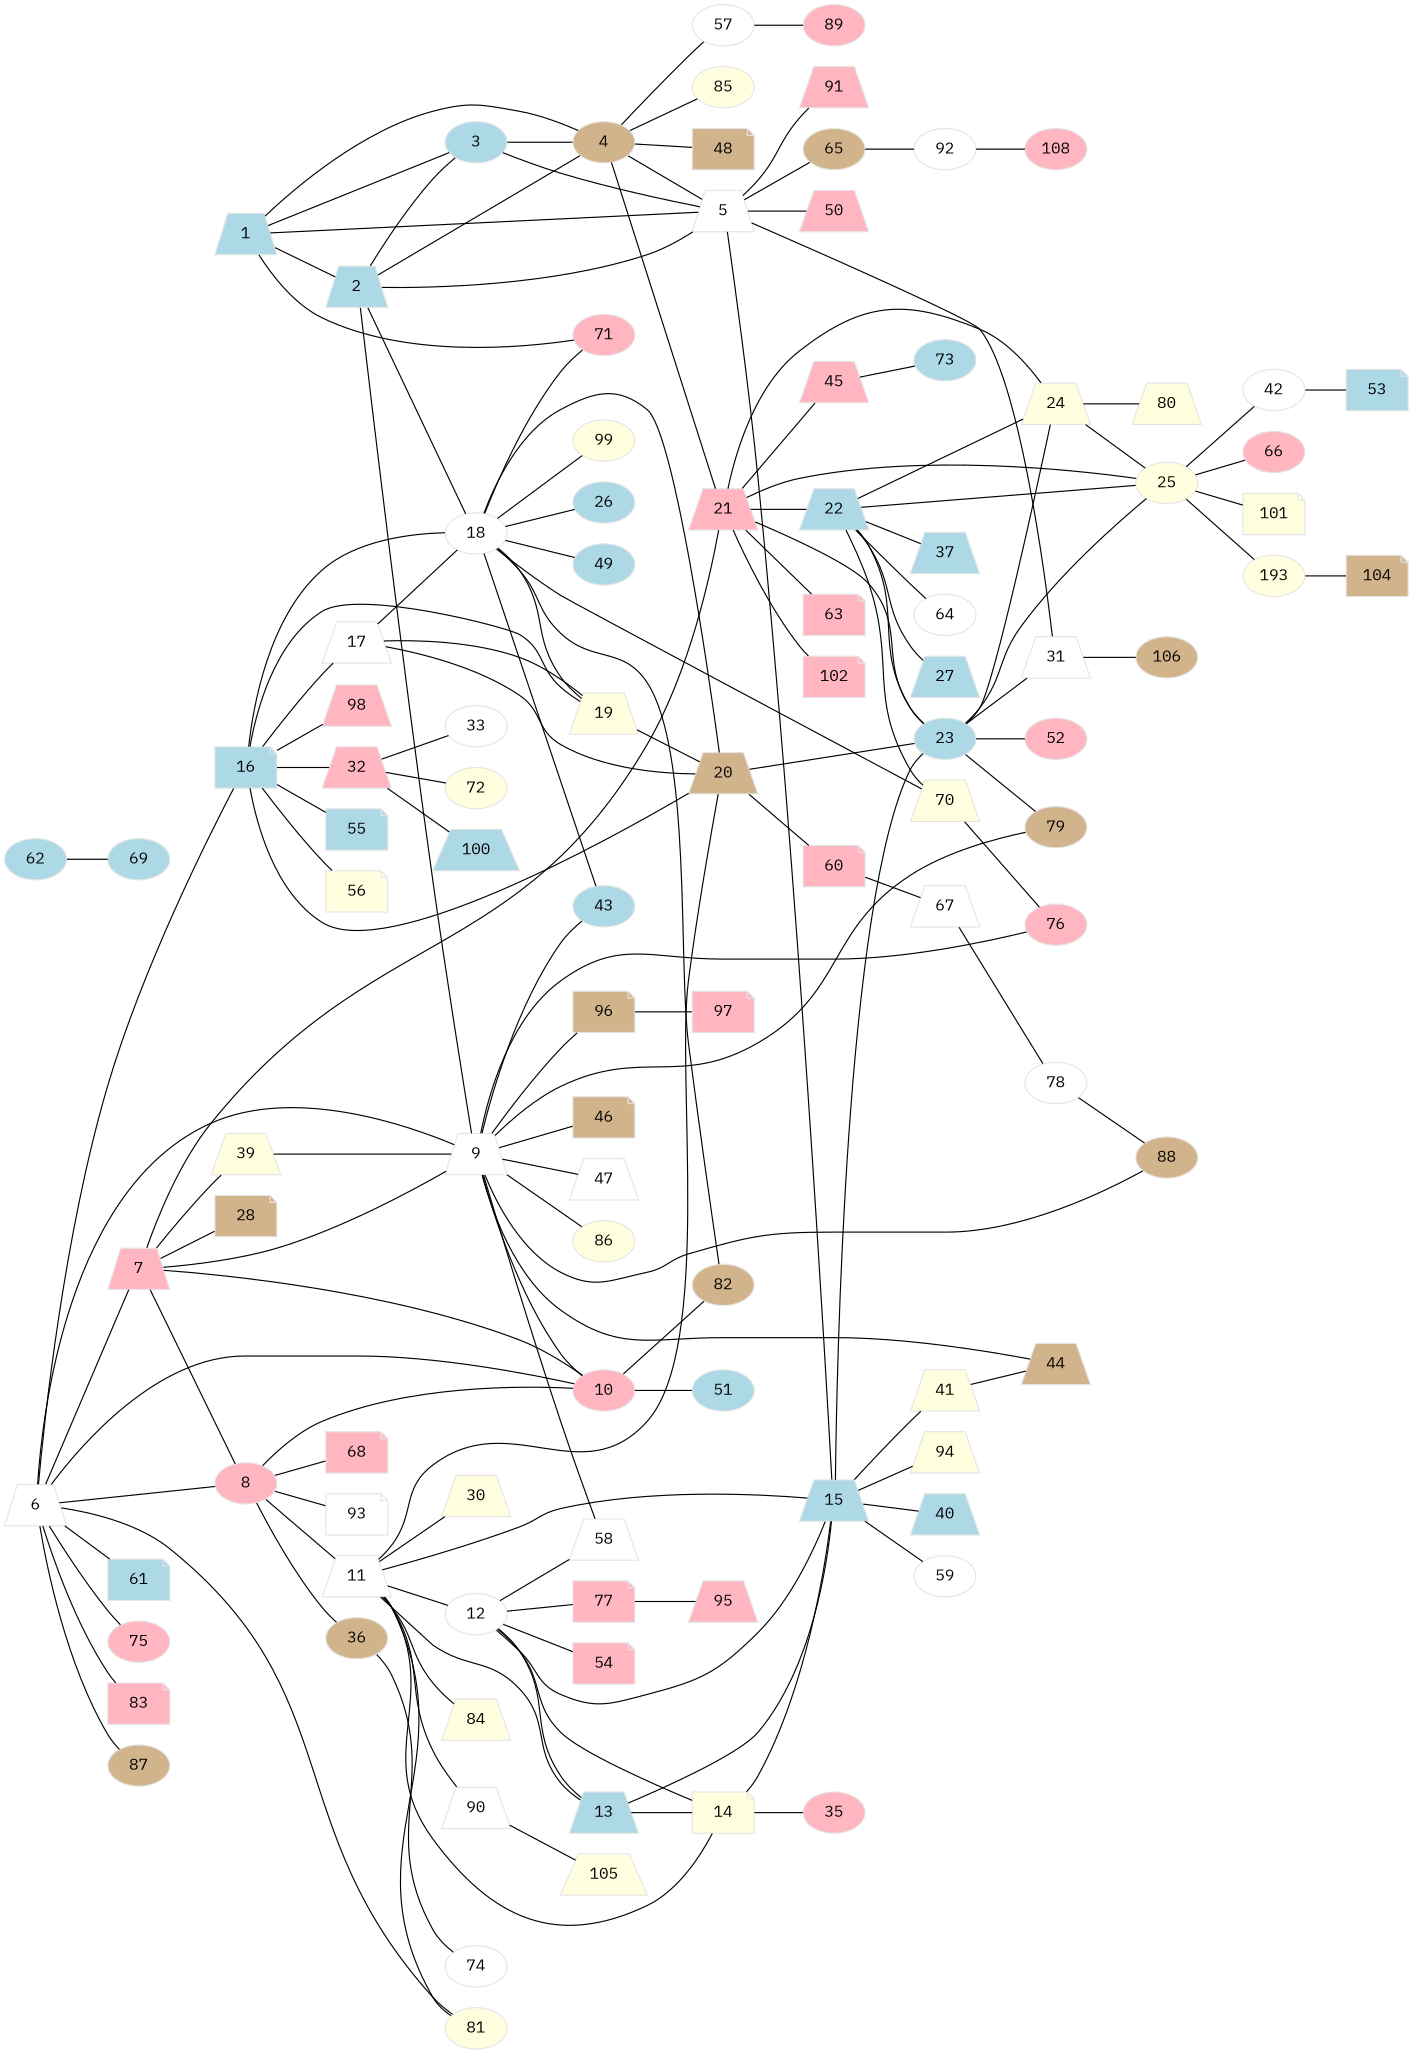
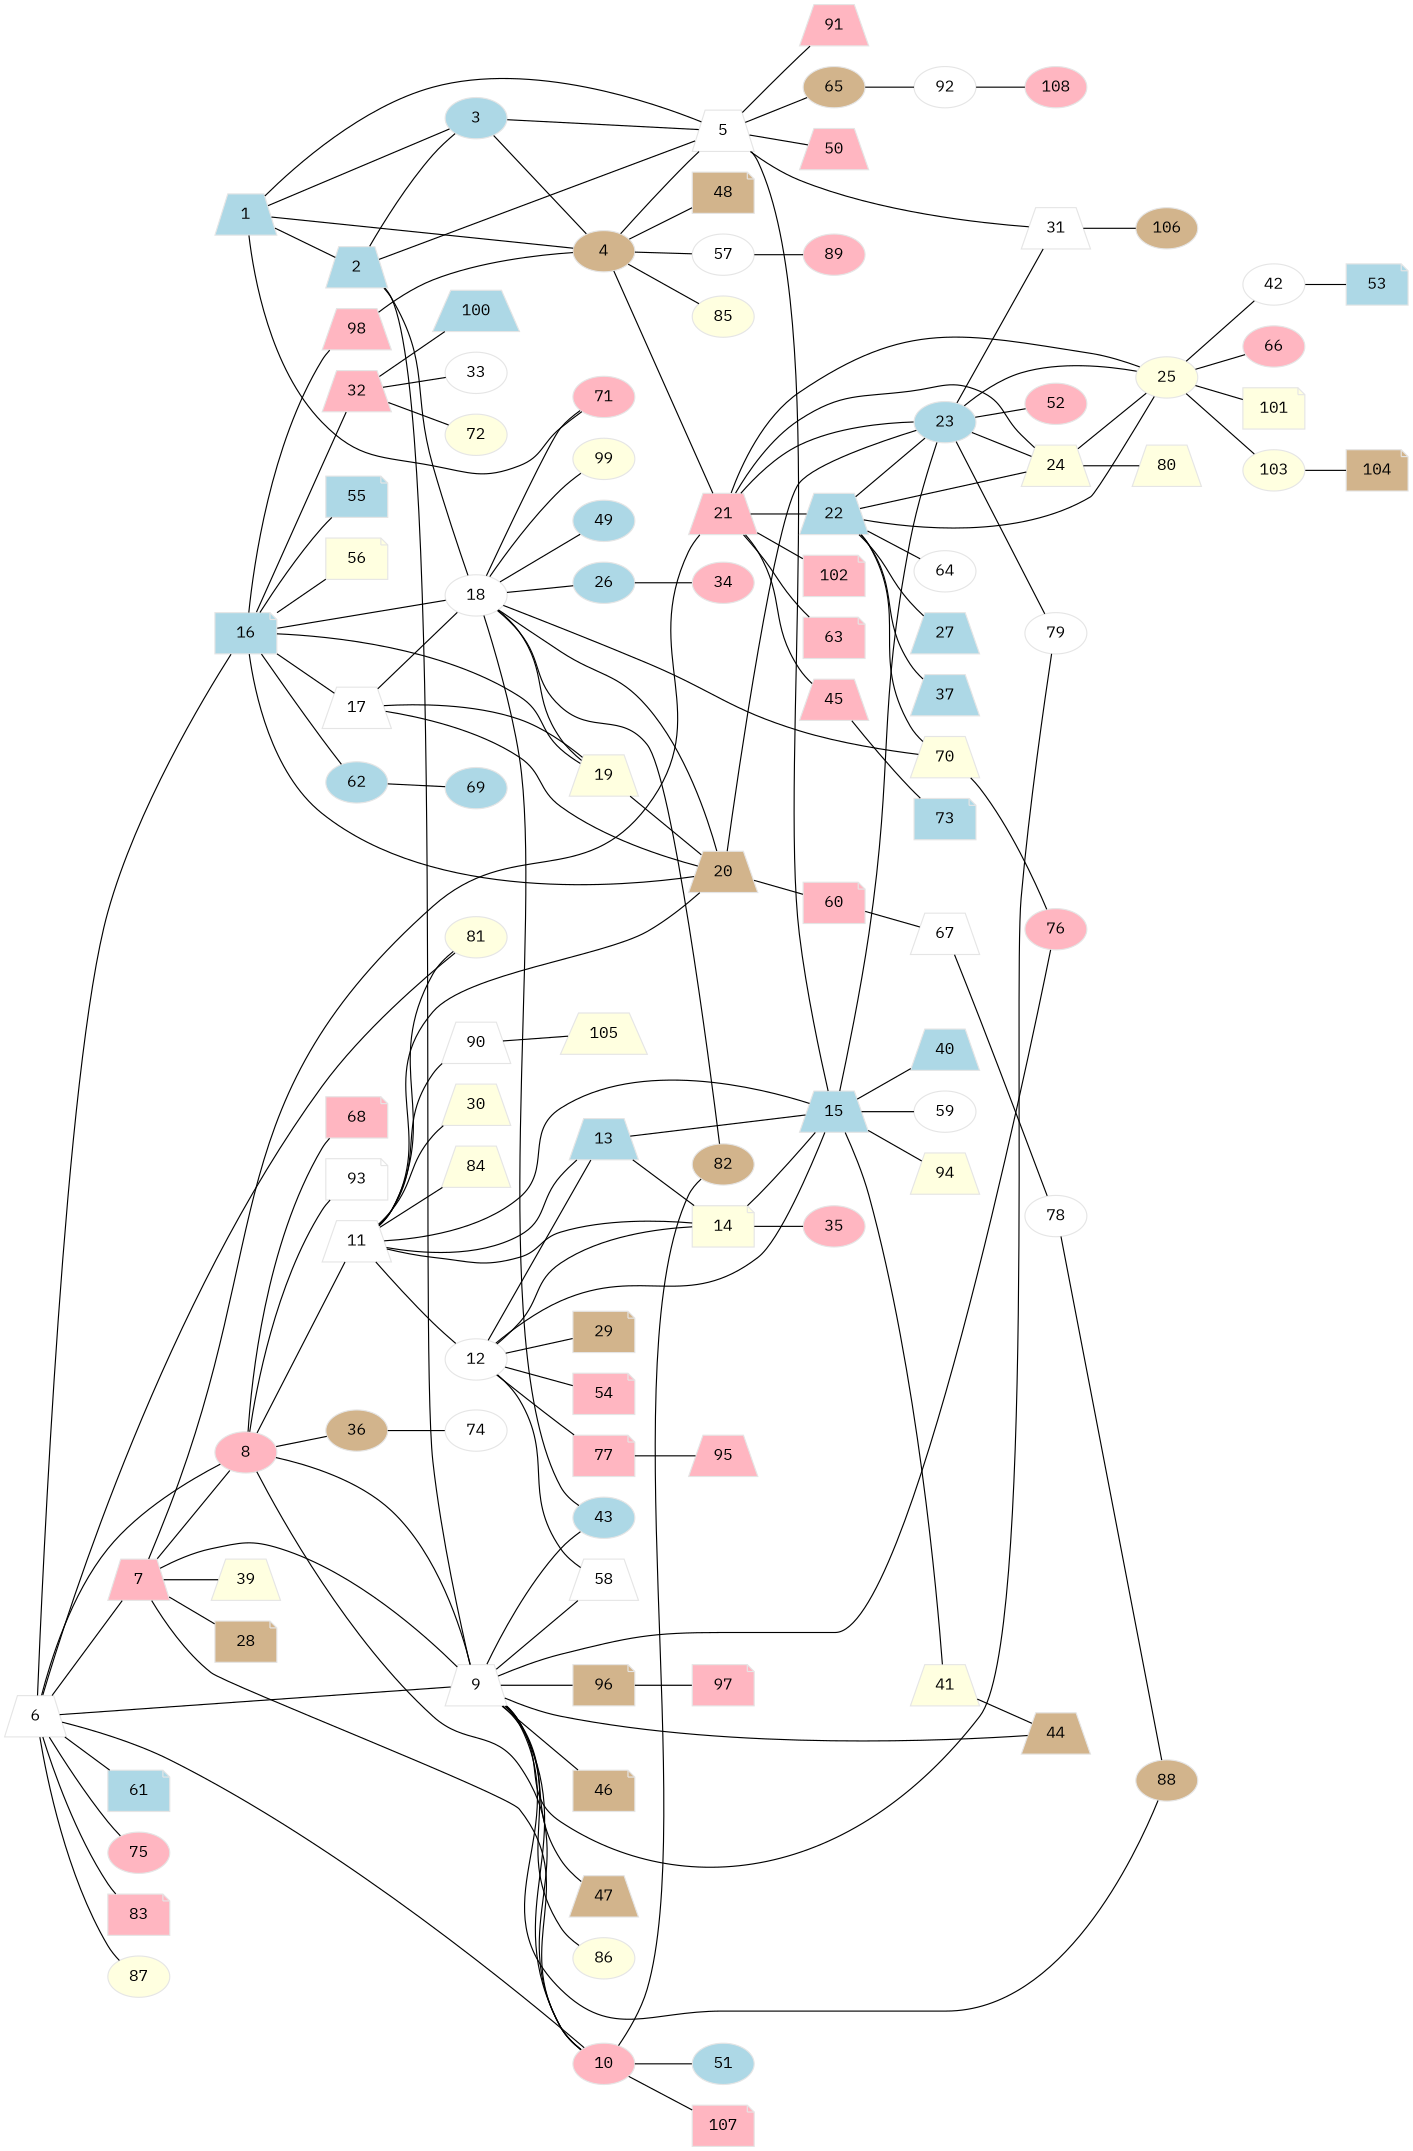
edge "4" -- "2": now "4" -- "98"
node "73": shape ellipse -> note
node "193": label "193" -> "103"
node "34": added
edge "16" -- "62": added
node "79": fillcolor tan -> white
edge "39" -- "9": now "8" -- "9"
node "47": fillcolor white -> tan
node "29": added
node "87": fillcolor tan -> lightyellow
node "107": added
